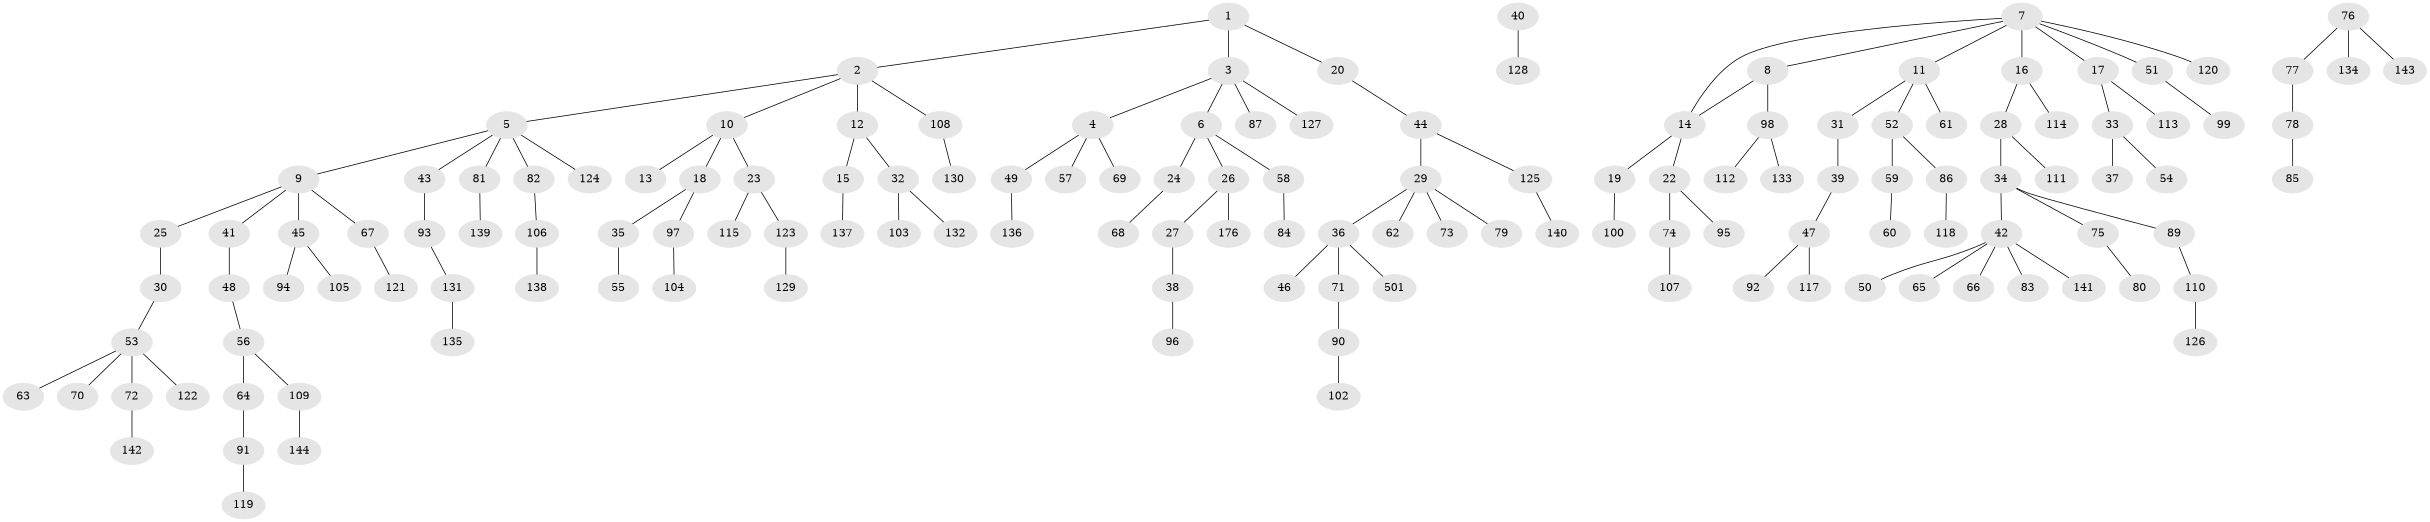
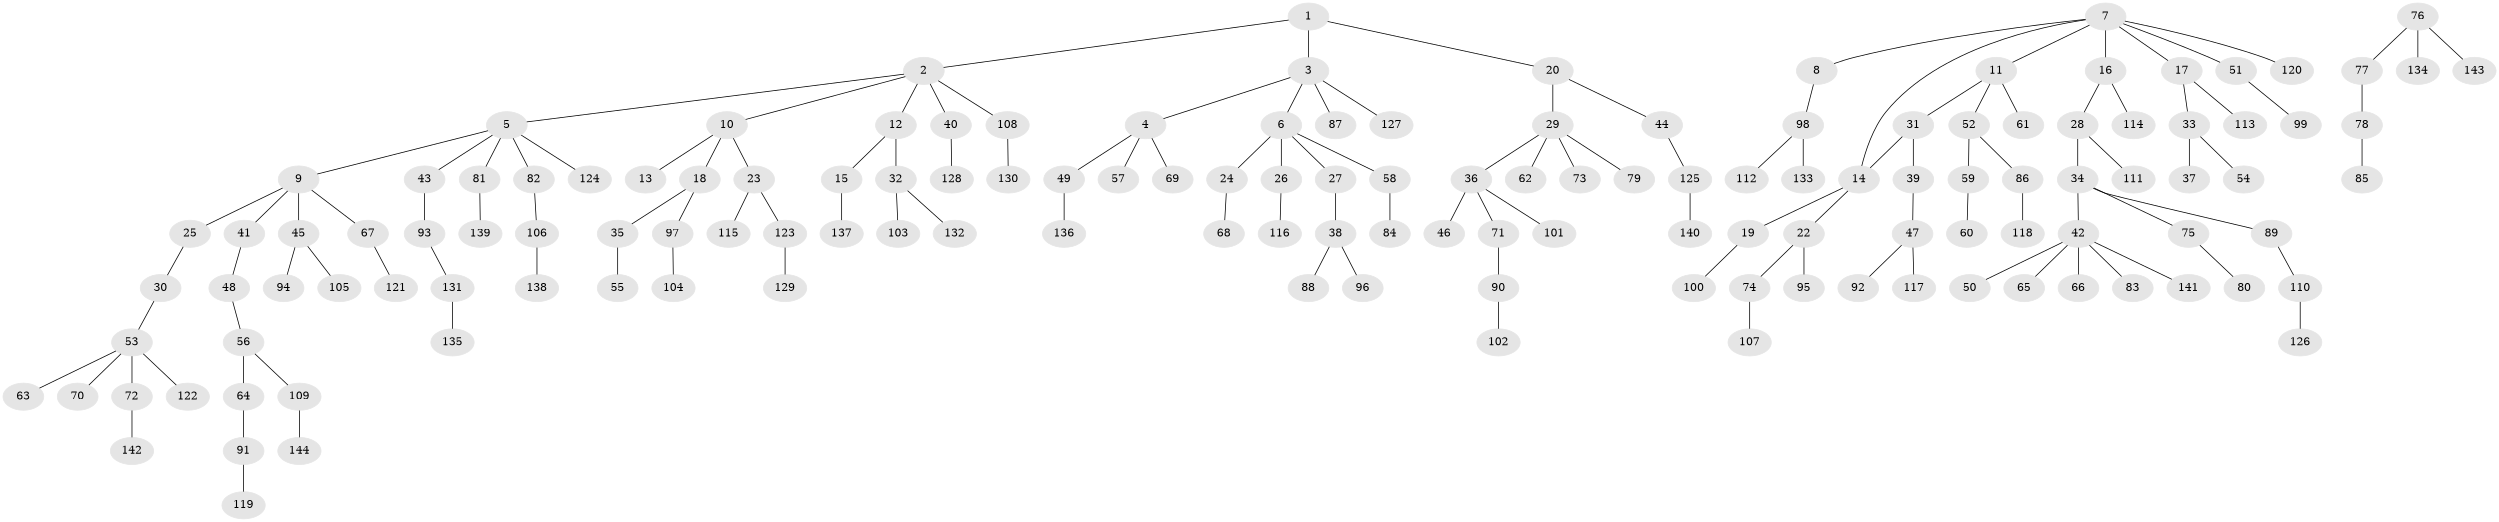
edge "2" -- "40": added
edge "8" -- "14": now "31" -- "14"
edge "44" -- "29": now "20" -- "29"
edge "26" -- "27": now "6" -- "27"
node "176": label "176" -> "116"
node "88": added
node "501": label "501" -> "101"
